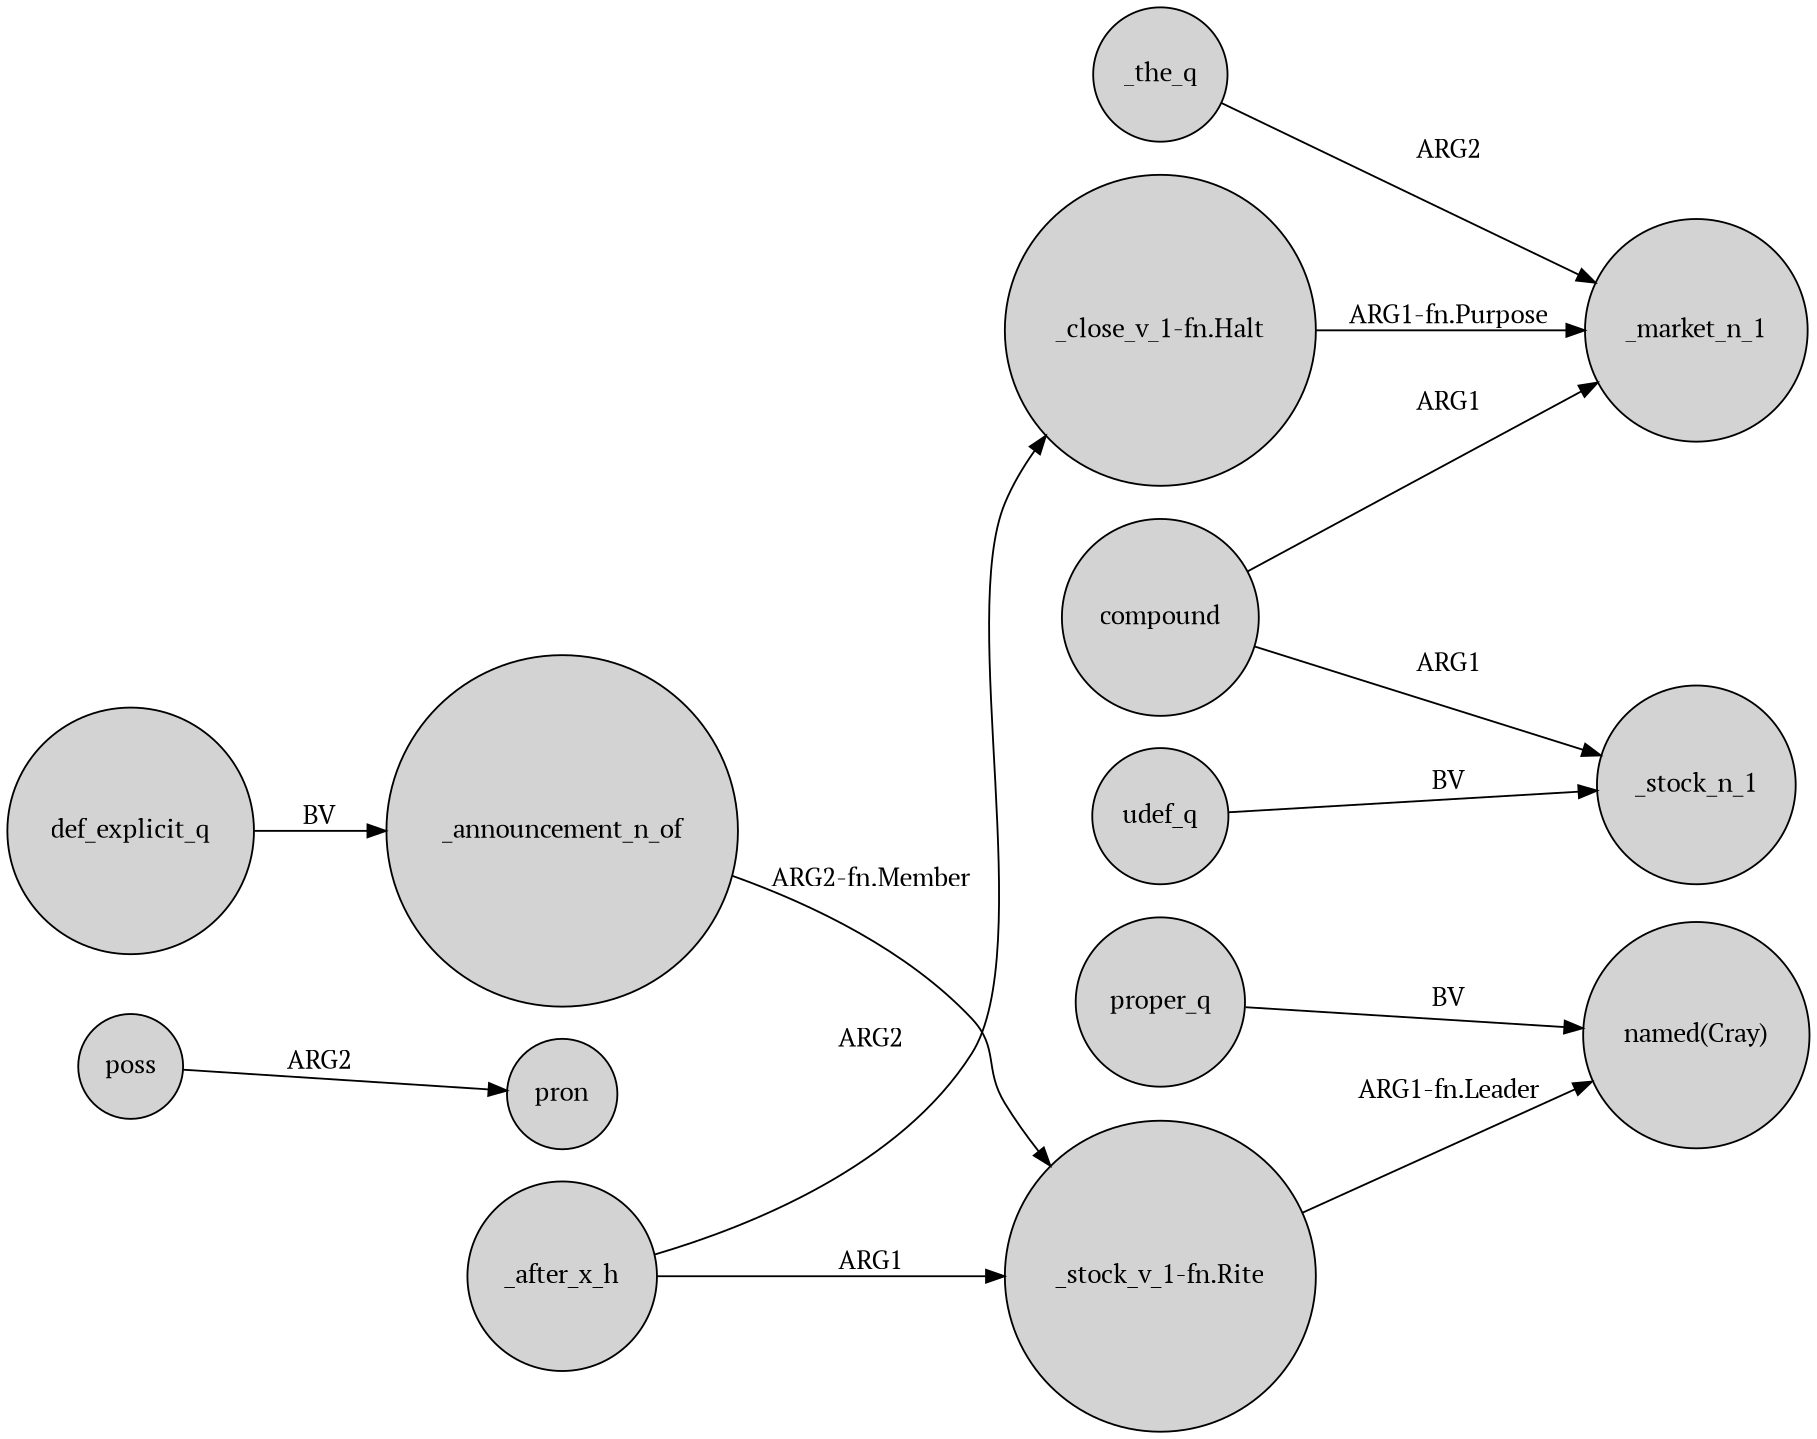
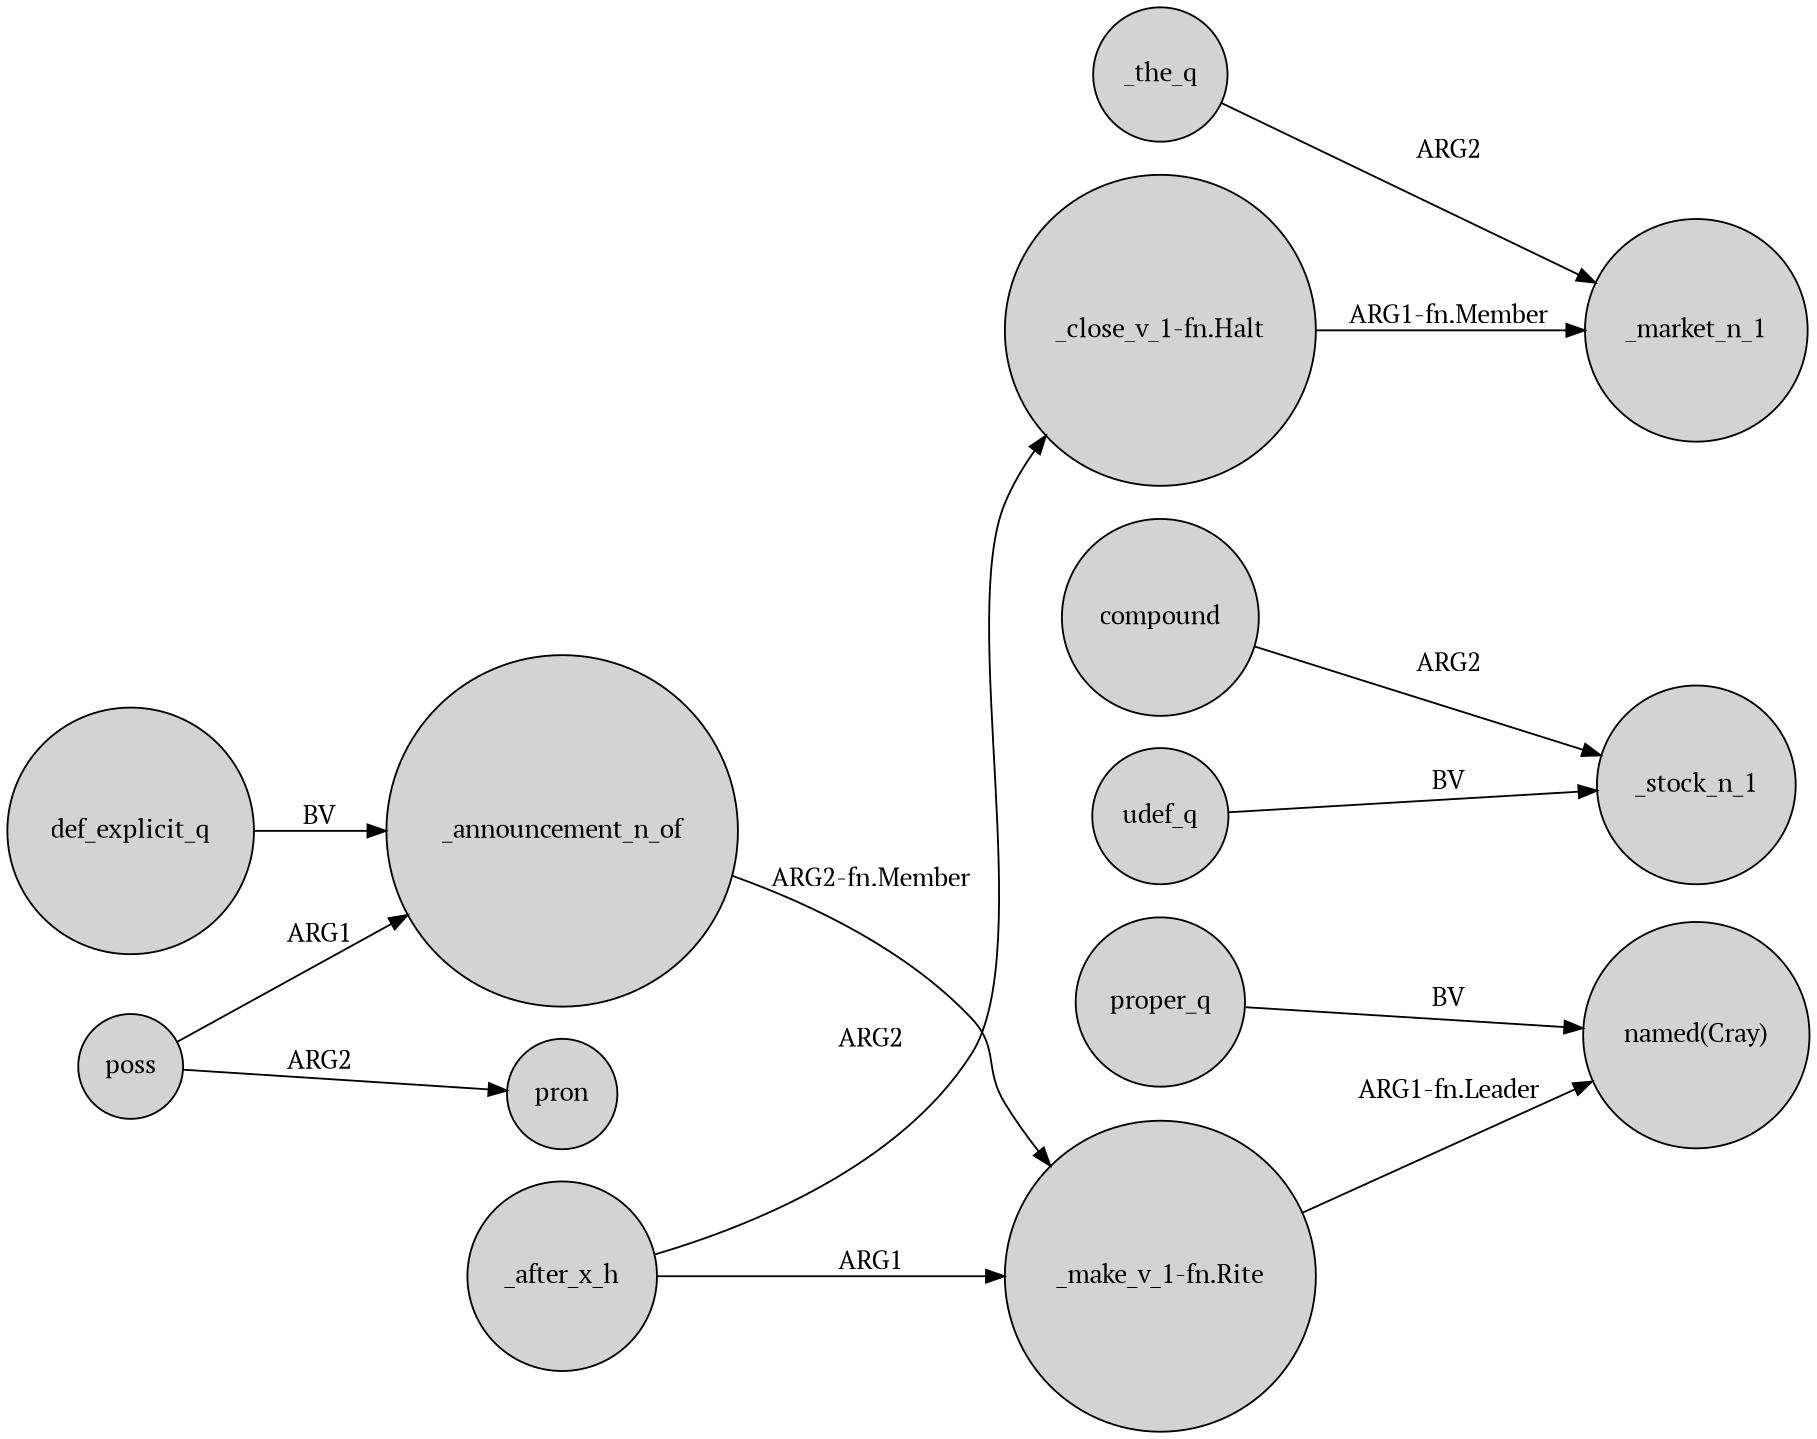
edge "_close_v_1-fn.Halt" -> "_market_n_1": label "ARG1-fn.Purpose" -> "ARG1-fn.Member"
edge "compound" -> "_market_n_1": removed, label "ARG1"
edge "compound" -> "_stock_n_1": label "ARG1" -> "ARG2"
edge "poss" -> "_announcement_n_of": added, label "ARG1"
node "_stock_v_1-fn.Rite": label "_stock_v_1-fn.Rite" -> "_make_v_1-fn.Rite"
